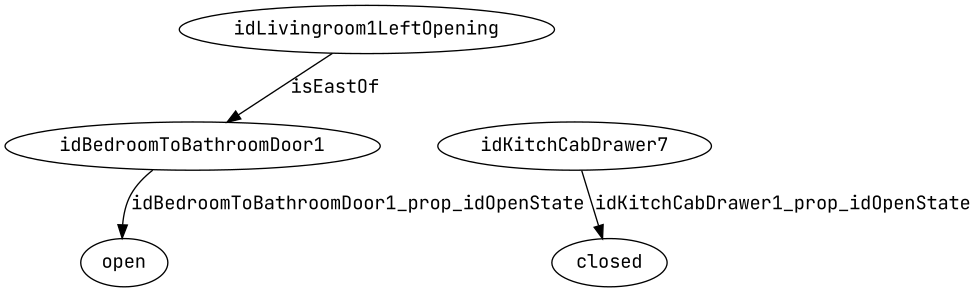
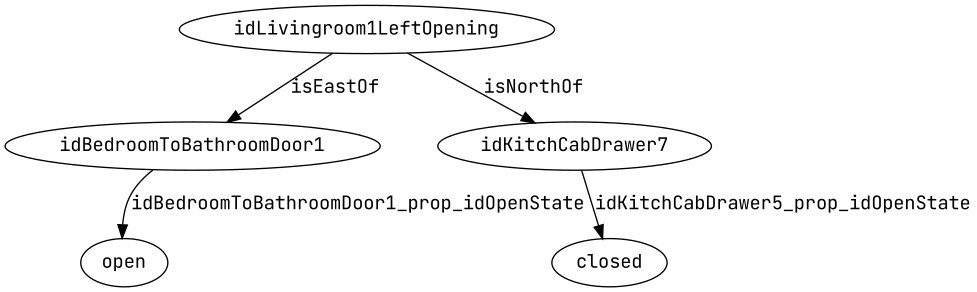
edge "idLivingroom1LeftOpening" -> "idKitchCabDrawer7": added, label "isNorthOf"
edge "idKitchCabDrawer7" -> "closed": label "idKitchCabDrawer1_prop_idOpenState" -> "idKitchCabDrawer5_prop_idOpenState"
